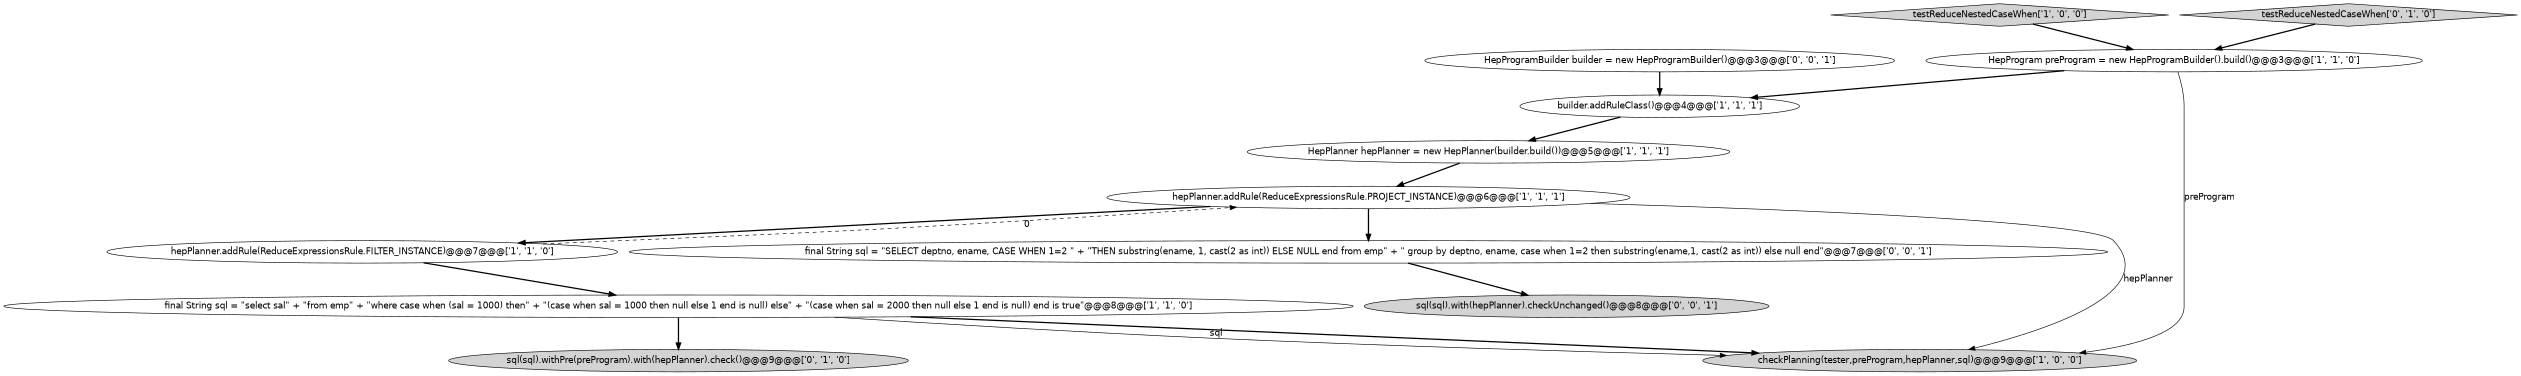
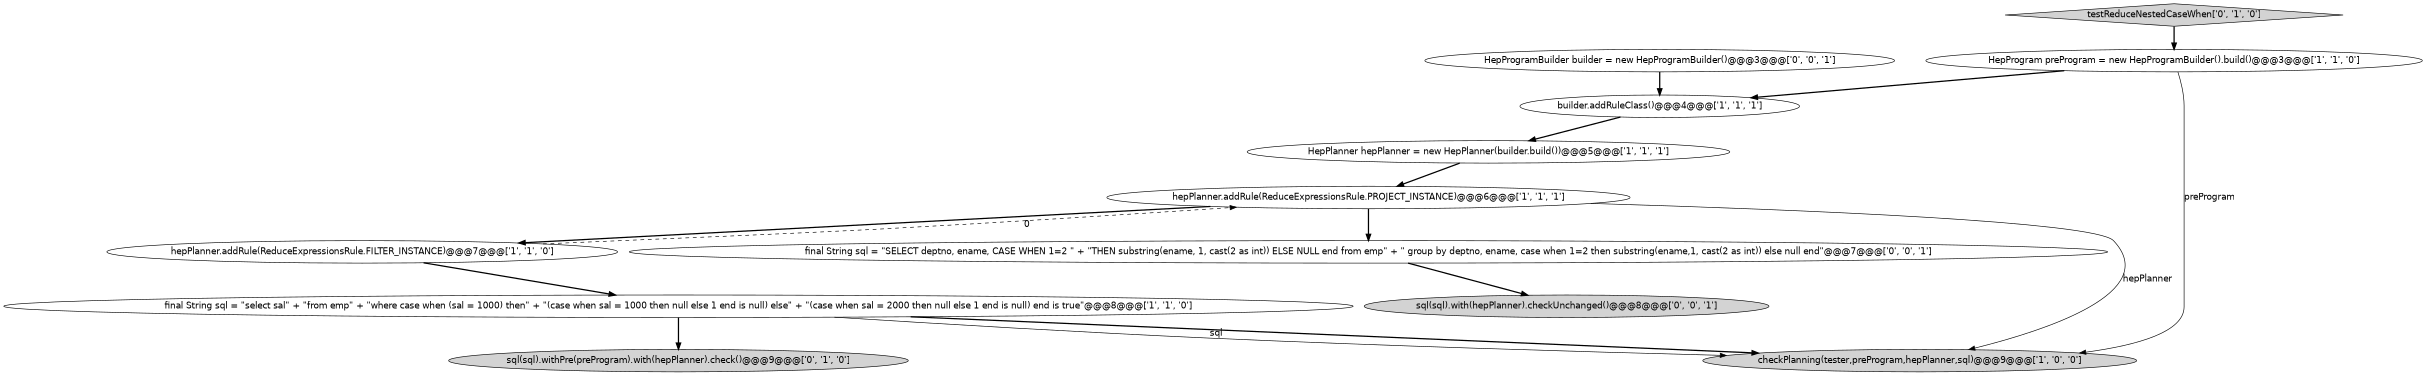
node "testReduceNestedCaseWhen['1', '0', '0']": removed
